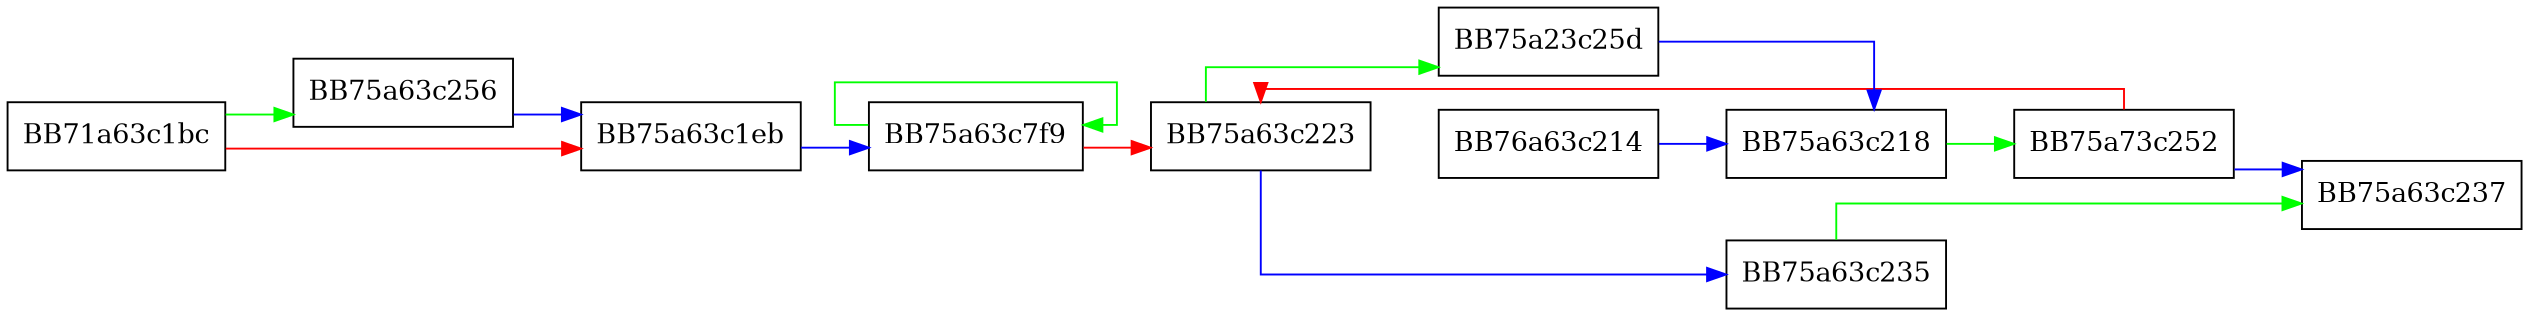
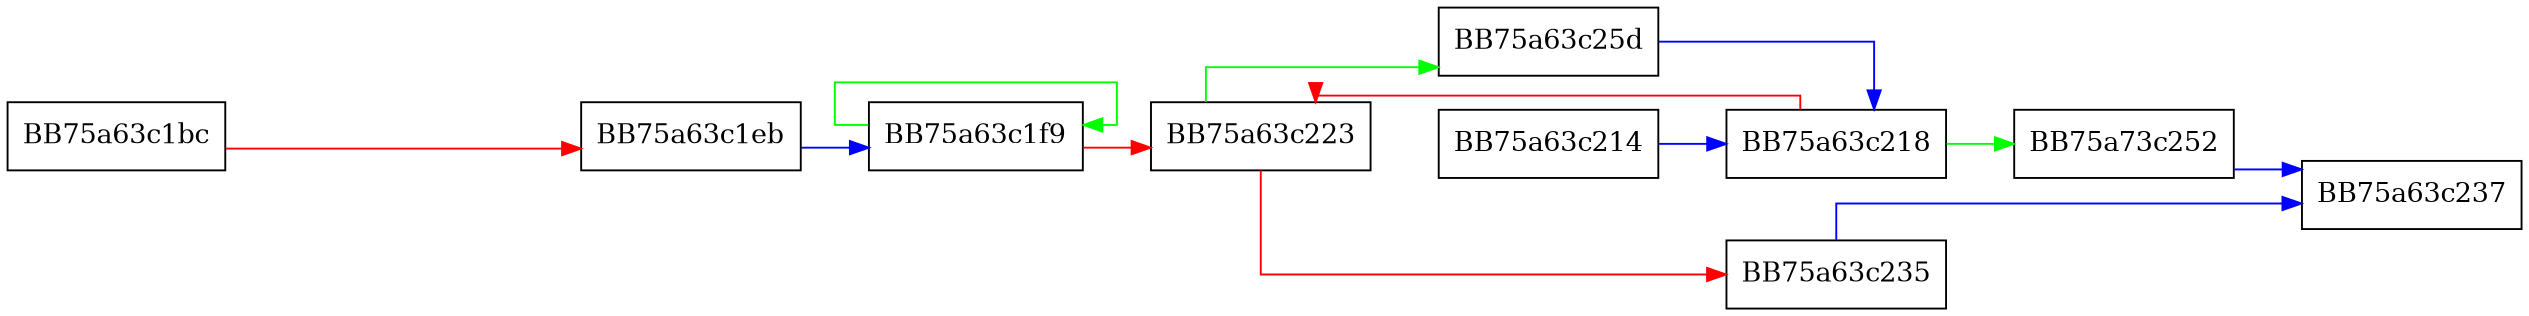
node "BB75a23c25d": label "BB75a23c25d" -> "BB75a63c25d"
edge "BB75a73c252" -> "BB75a63c223": now "BB75a63c218" -> "BB75a63c223"
node "BB75a63c256": removed
node "BB71a63c1bc": label "BB71a63c1bc" -> "BB75a63c1bc"
node "BB75a63c7f9": label "BB75a63c7f9" -> "BB75a63c1f9"
node "BB76a63c214": label "BB76a63c214" -> "BB75a63c214"
edge "BB75a63c235" -> "BB75a63c237": color green -> blue
edge "BB75a63c223" -> "BB75a63c235": color blue -> red
